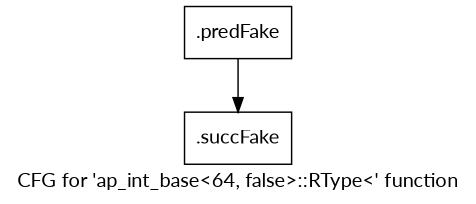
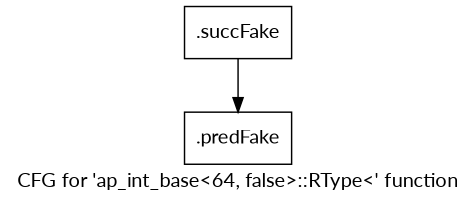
edge ".predFake" -> ".succFake": reversed
